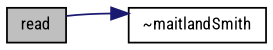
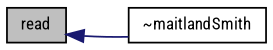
edge "read" -> "~maitlandSmith": reversed
